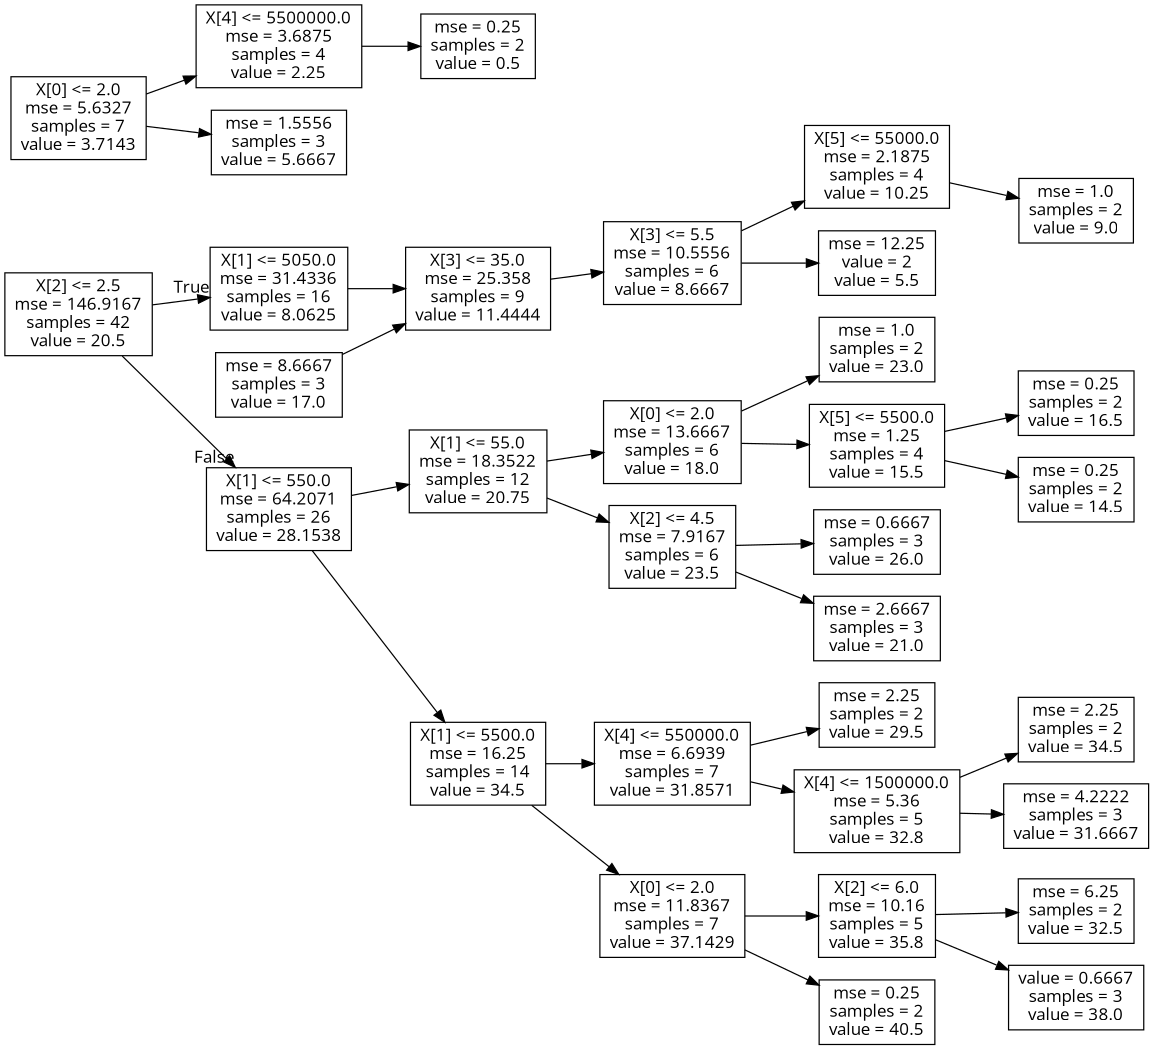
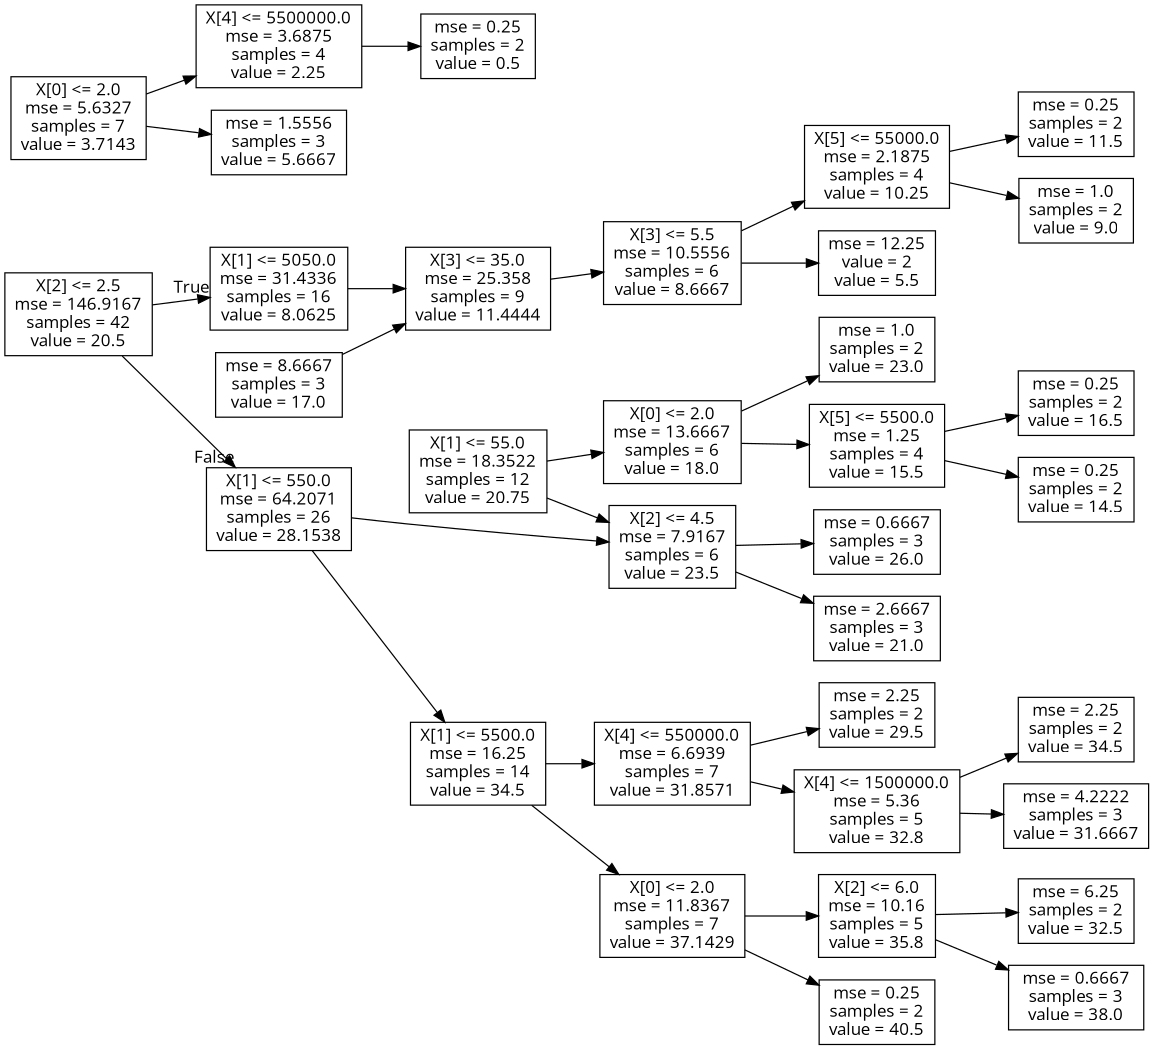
node "mse = 0.25 samples = 2 value = 11.5": added
edge "X[1] <= 550.0 mse = 64.2071 samples = 26 value = 28.1538" -> "X[1] <= 55.0 mse = 18.3522 samples = 12 value = 20.75": now "X[1] <= 550.0 mse = 64.2071 samples = 26 value = 28.1538" -> "X[2] <= 4.5 mse = 7.9167 samples = 6 value = 23.5"
node "value = 0.6667 samples = 3 value = 38.0": label "value = 0.6667 samples = 3 value = 38.0" -> "mse = 0.6667 samples = 3 value = 38.0"
